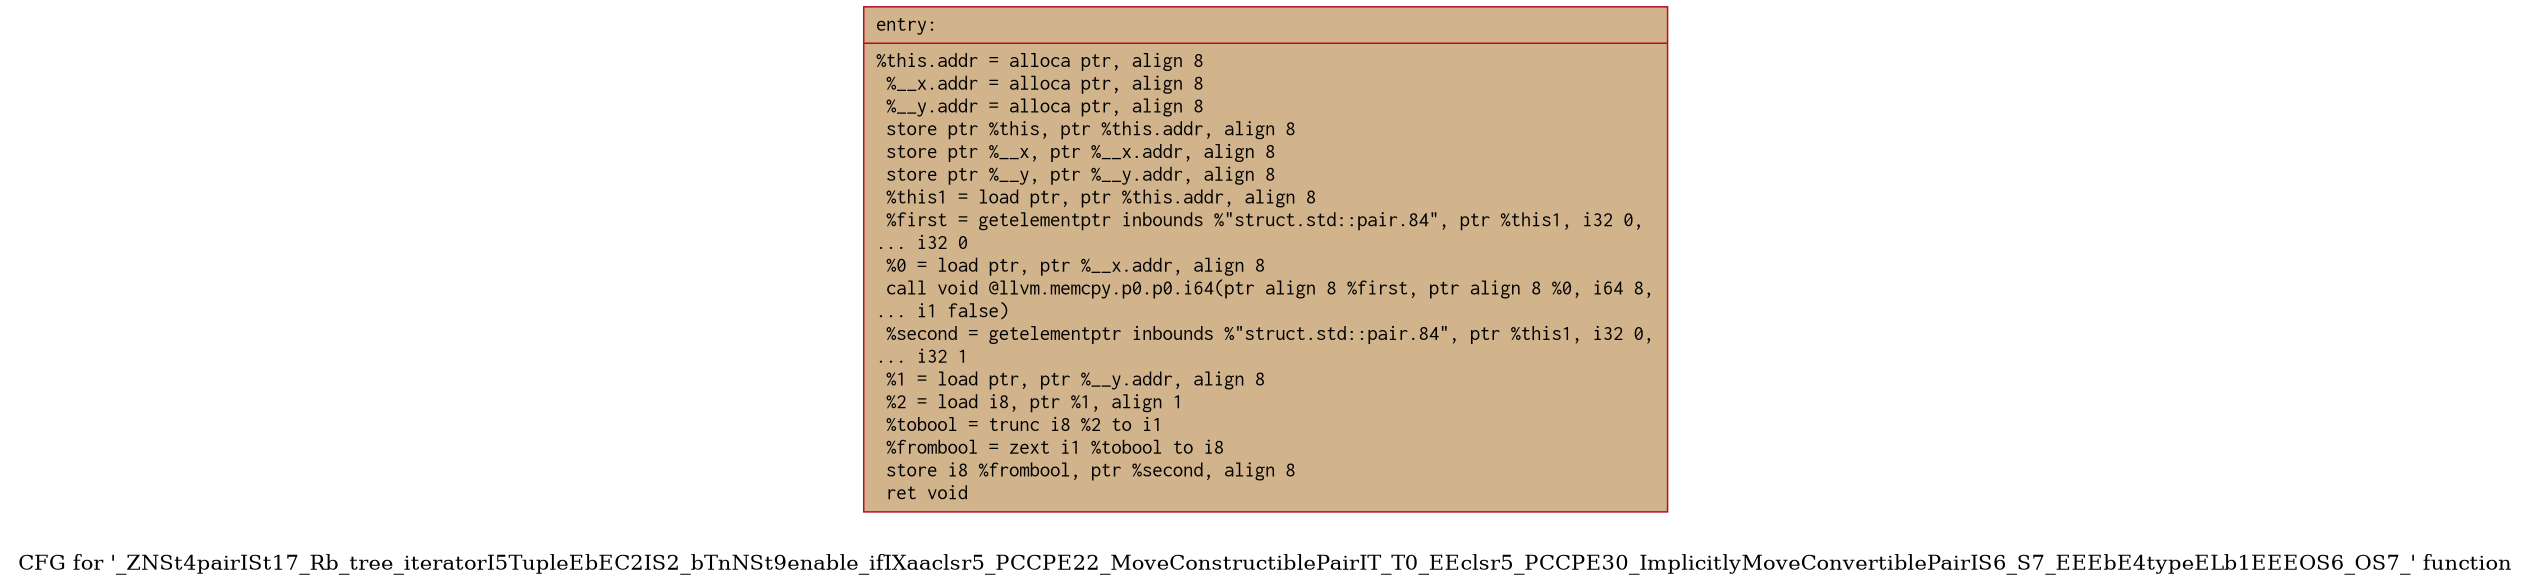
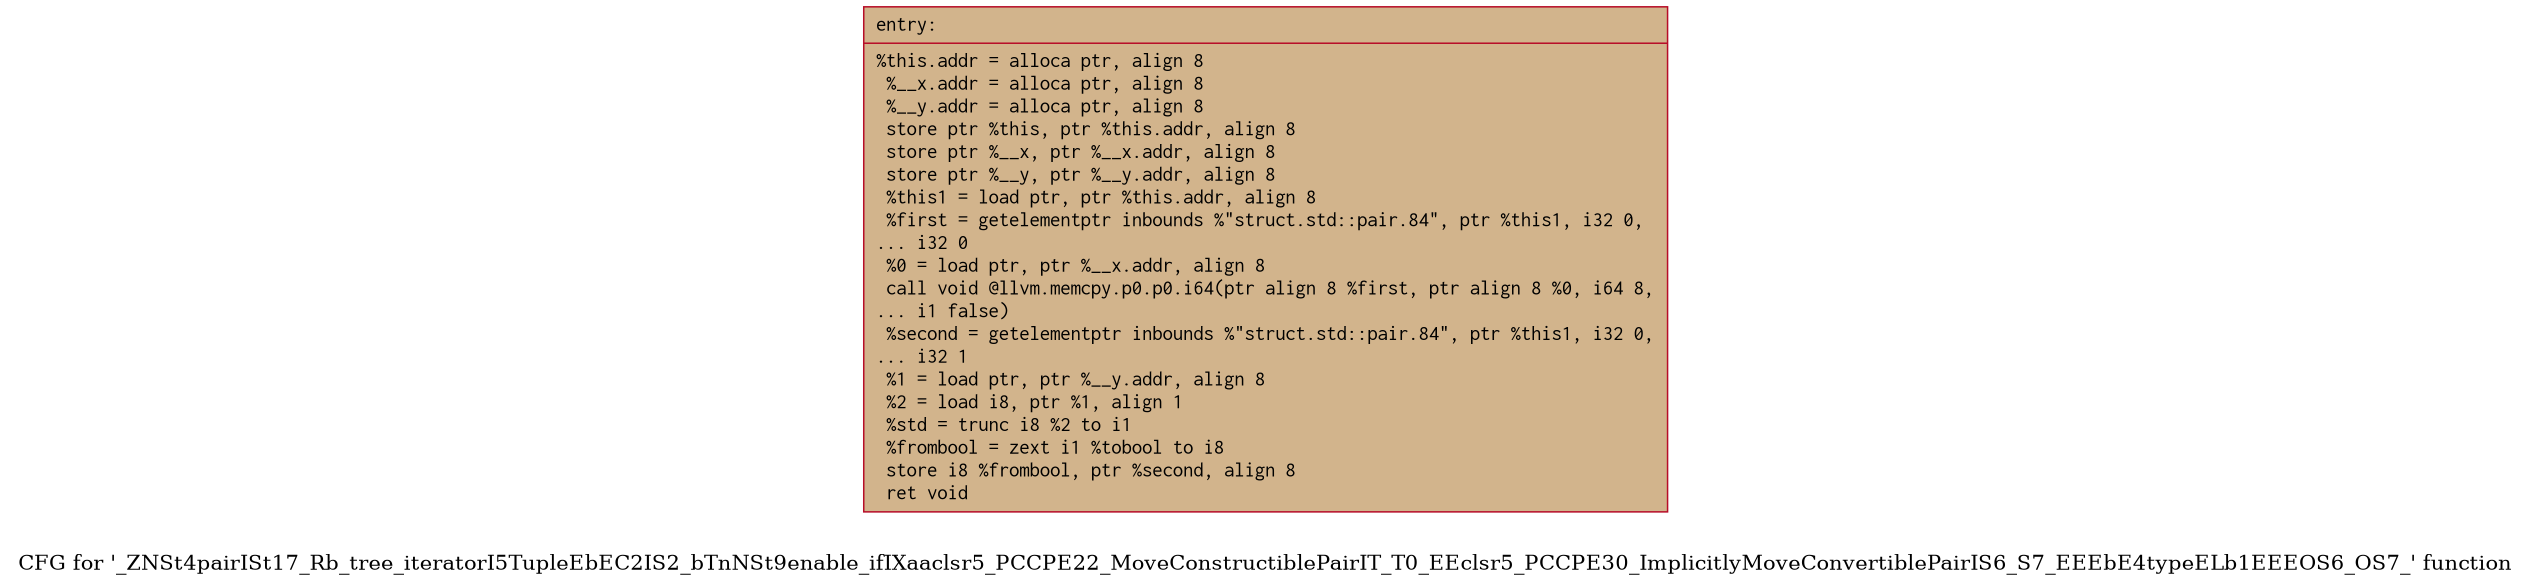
node "entry:": text "%tobool = trunc i8 %2 to i1" -> "%std = trunc i8 %2 to i1"
